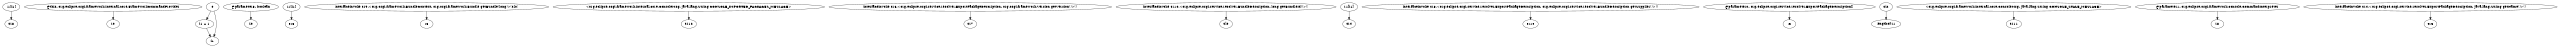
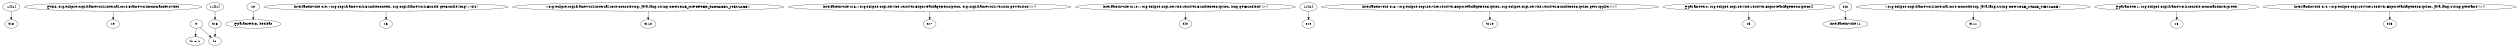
edge "@parameter3: boolean" -> "z0": reversed
node "lengthof r1": label "lengthof r1" -> "interfaceinvoke r1"
edge "i1 + 1" -> "i1": now "$r6" -> "i1"
